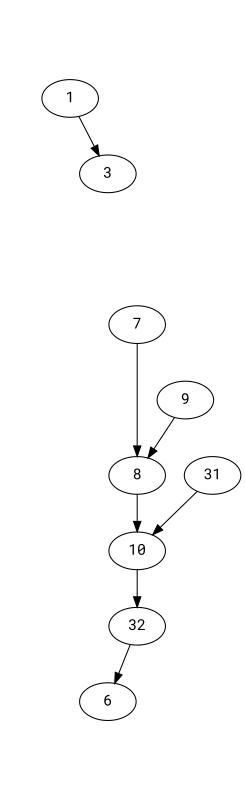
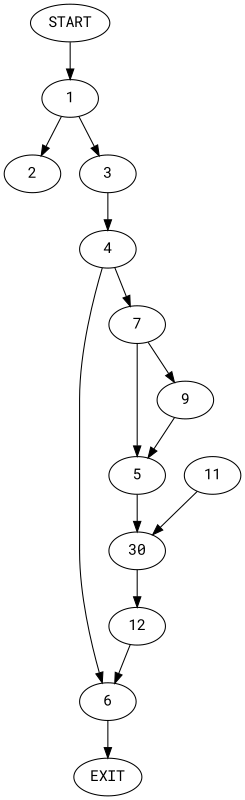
node "START": added
node "2": added
node "4": added
edge "7" -> "9": added
node "8": label "8" -> "5"
node "31": label "31" -> "11"
node "10": label "10" -> "30"
node "32": label "32" -> "12"
node "EXIT": added
